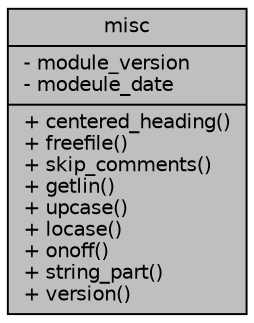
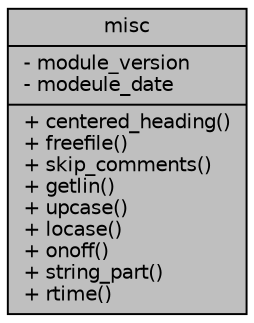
node "misc": text "+ version()" -> "+ rtime()"
